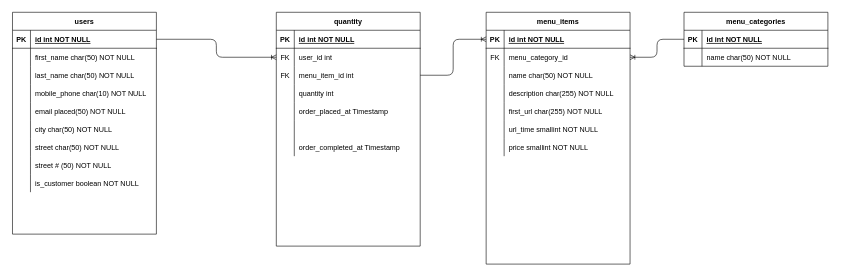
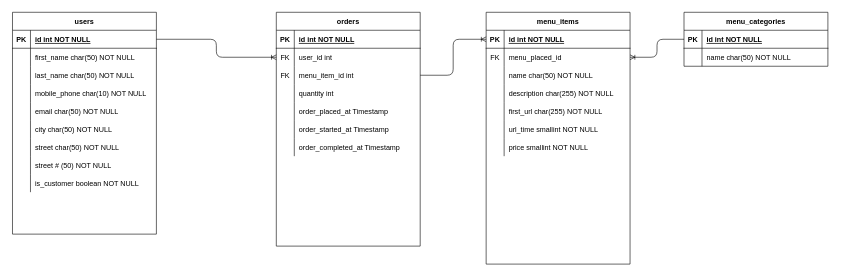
node "quantity": label "quantity" -> "orders"
node "menu_category_id": label "menu_category_id" -> "menu_placed_id"
node "email placed(50) NOT NULL": label "email placed(50) NOT NULL" -> "email char(50) NOT NULL"
node "order_started_at Timestamp": added
